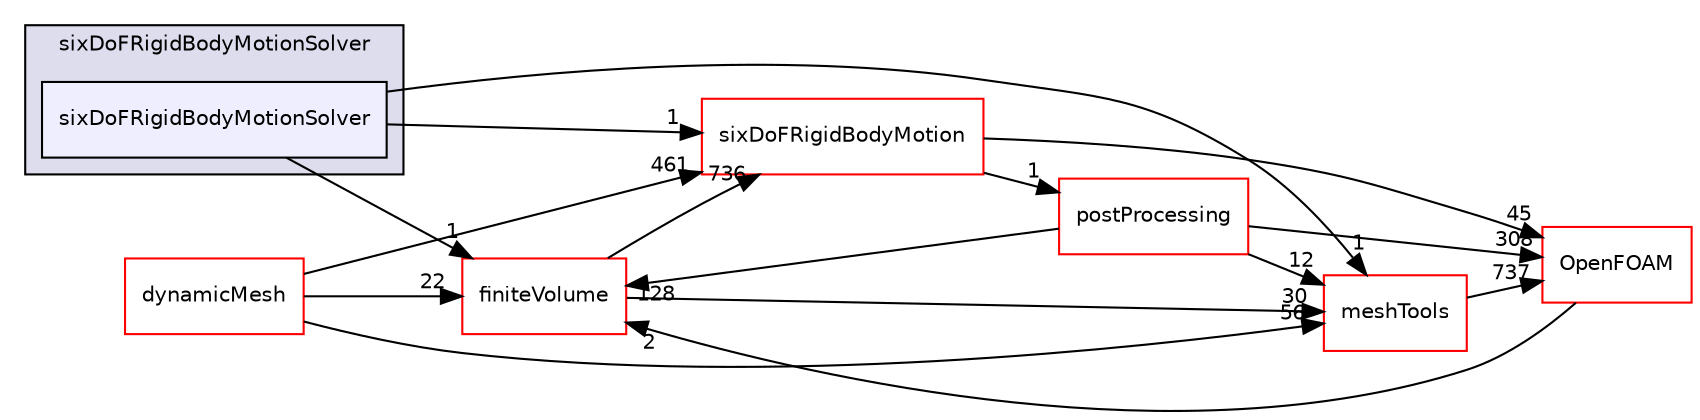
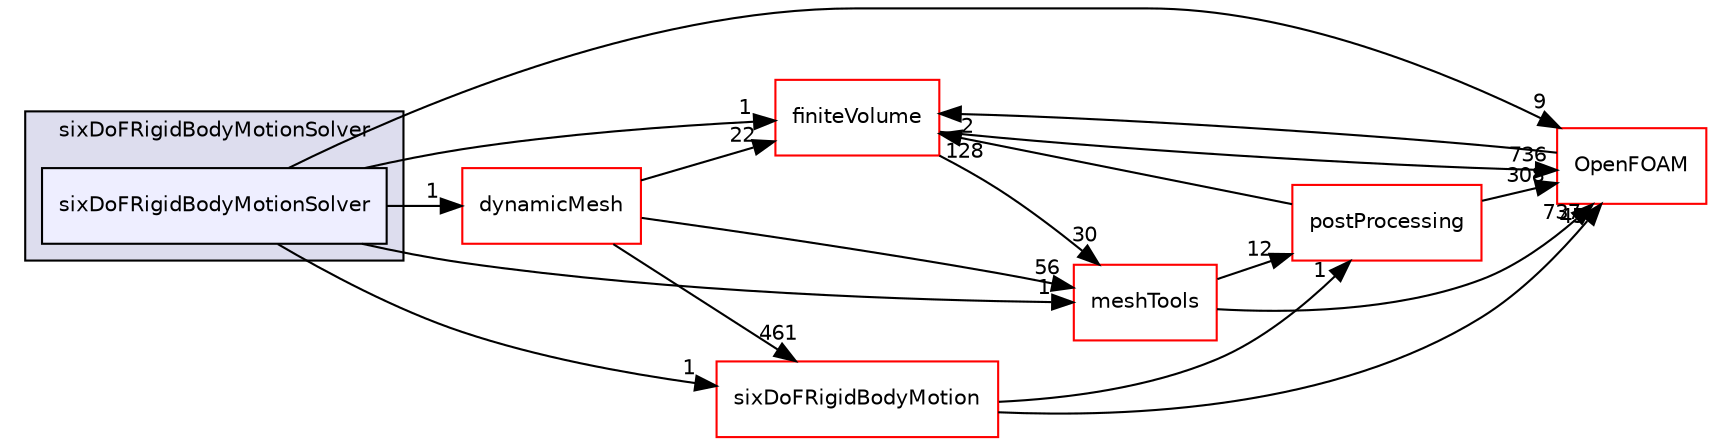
edge "sixDoFRigidBodyMotionSolver" -> "OpenFOAM": added
edge "sixDoFRigidBodyMotionSolver" -> "dynamicMesh": added
edge "finiteVolume" -> "sixDoFRigidBodyMotion": now "finiteVolume" -> "OpenFOAM"
edge "postProcessing" -> "meshTools": reversed
